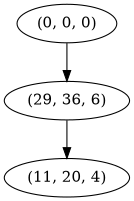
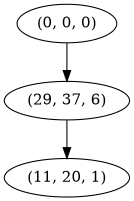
node "(29, 36, 6)": label "(29, 36, 6)" -> "(29, 37, 6)"
node "(11, 20, 4)": label "(11, 20, 4)" -> "(11, 20, 1)"
